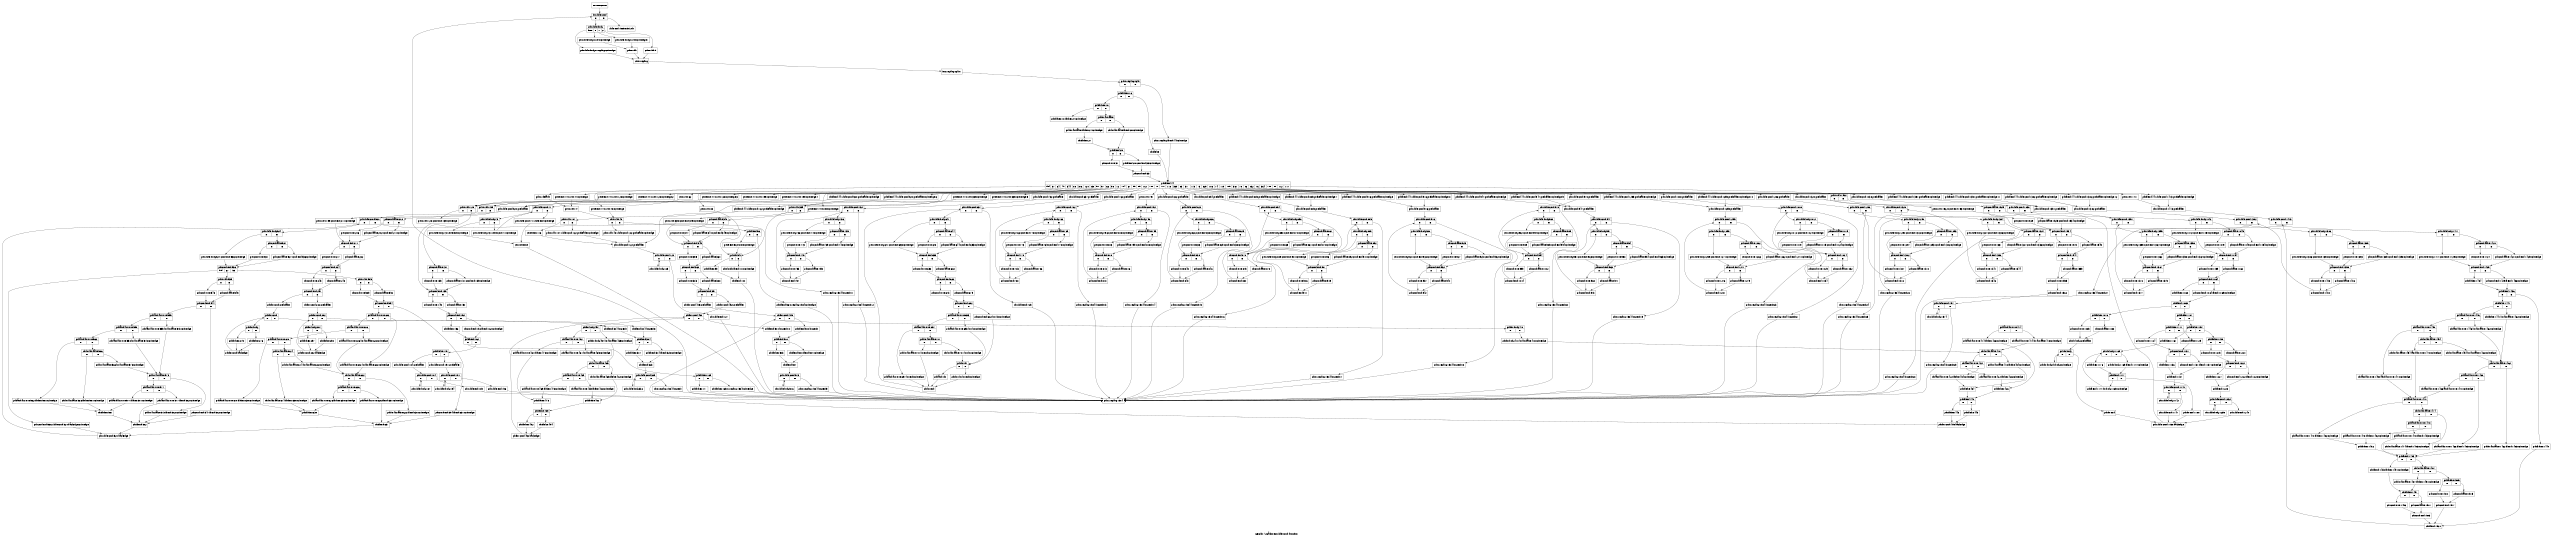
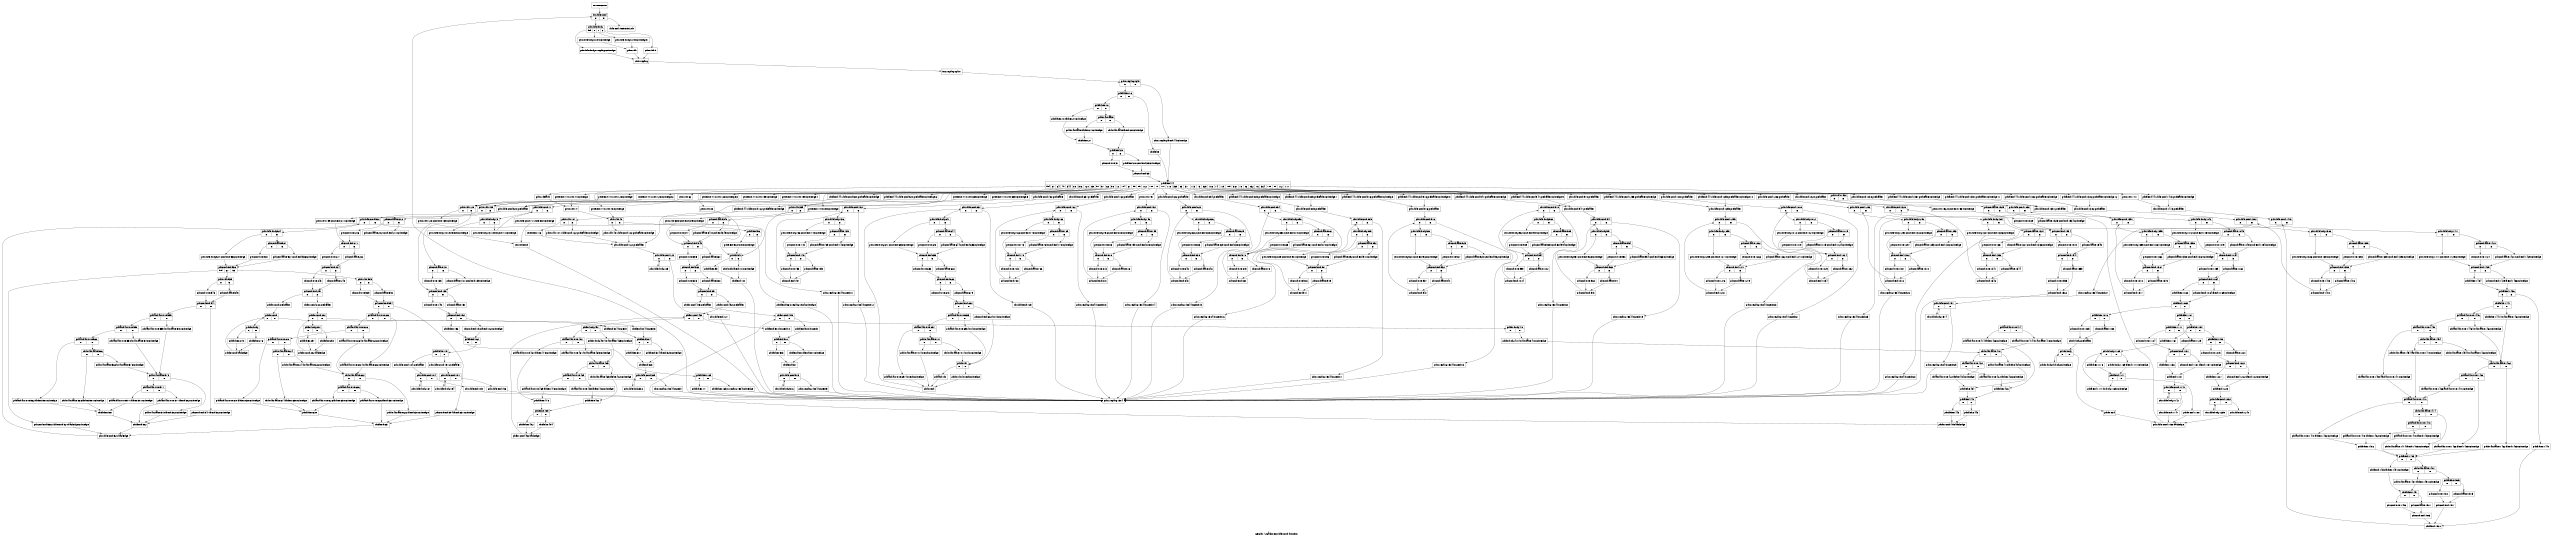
node "pd_while.body": text "then" -> "def"
edge "pd_if.then.18.if.then.27_crit_edge" -> "pd_if.then.27": added
edge "pd_while.cond.71" -> "pd_while.cond.71.while.end_crit_edge": removed
edge "pd_cond.false.202.cond.end.211_crit_edge" -> "pd_cond.end.211": removed
edge "pd_cond.false.1559" -> "pd_cond.true.1555": now "pd_cond.false.1559" -> "pd_cond.end.1562"
node "pd_sw.epilog.1584.loopexit24": removed
